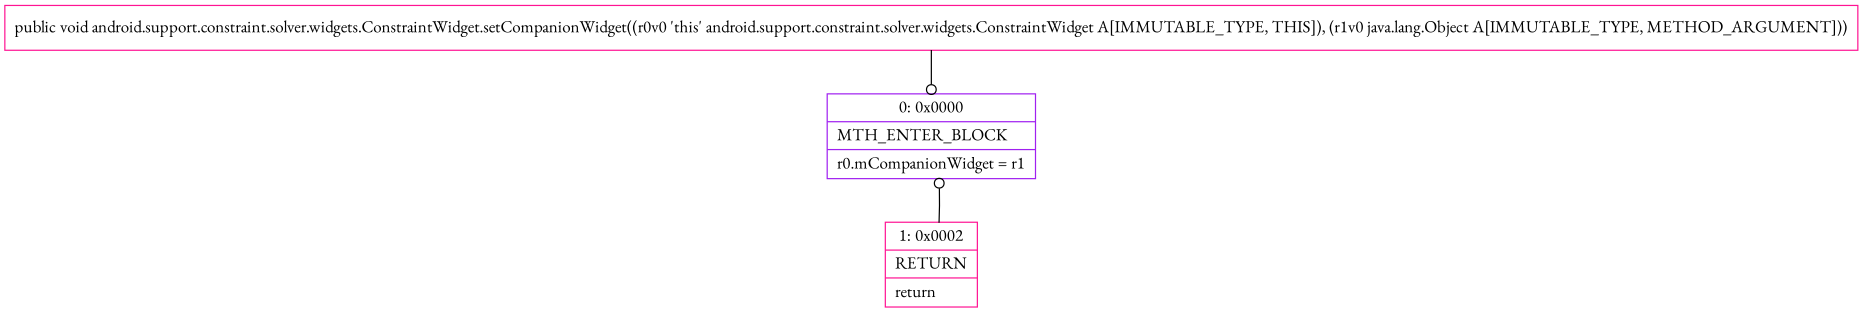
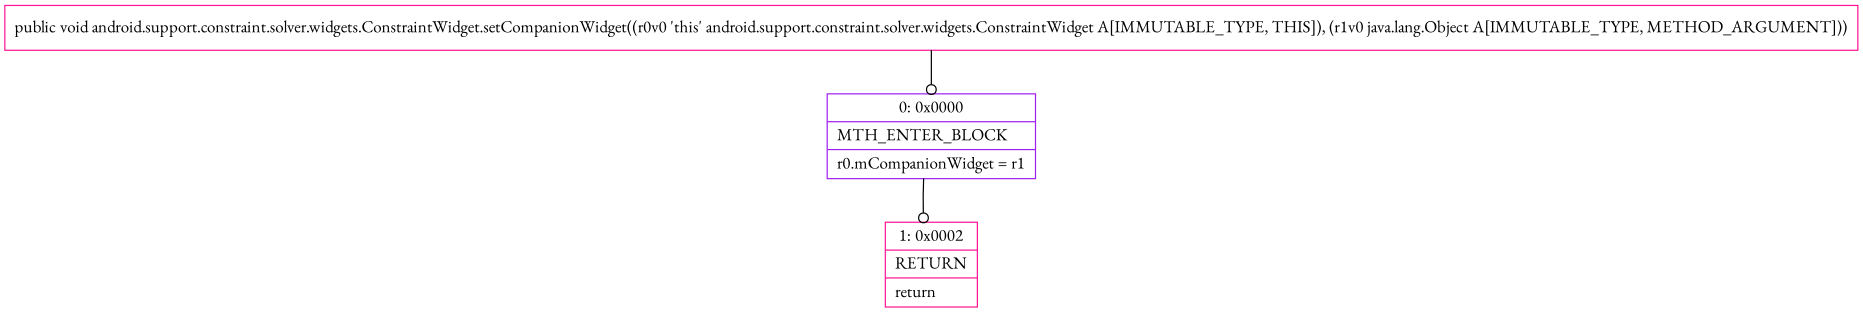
edge "1: 0x0002" -> "0: 0x0000": reversed
